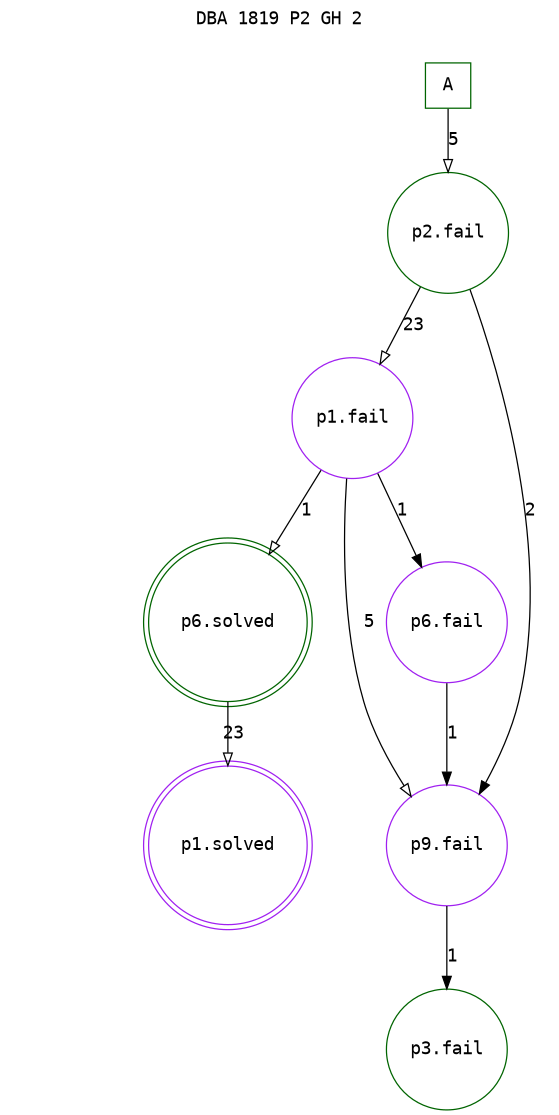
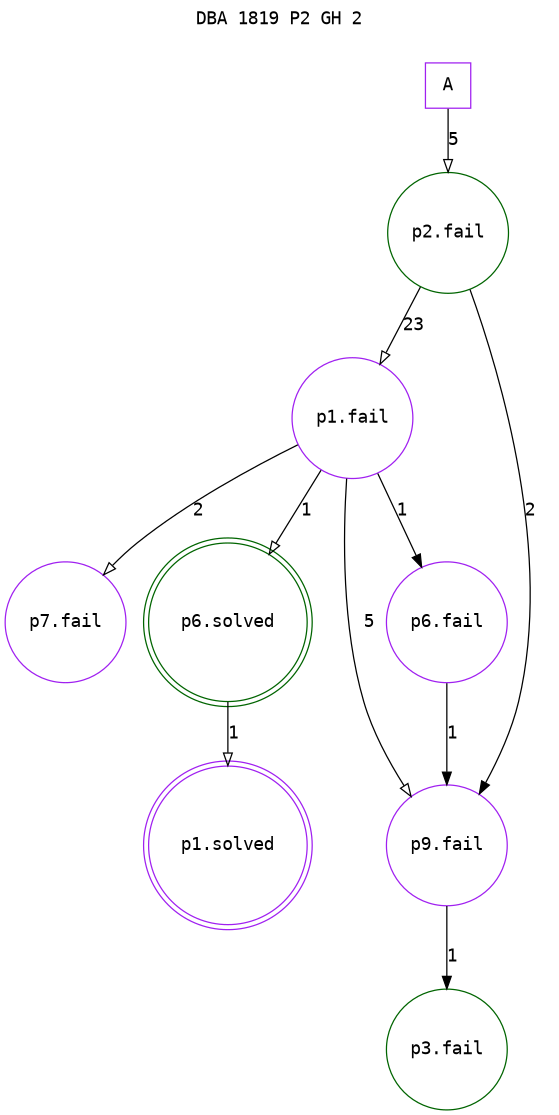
node "A": color darkgreen -> purple
node "p7.fail": added
edge "p6.solved" -> "p1.solved": label "23" -> "1"
